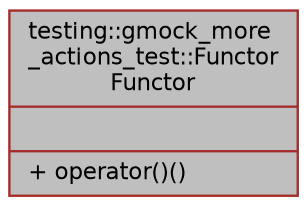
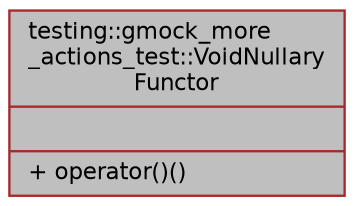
node "testing::gmock_more": text "_actions_test::Functor" -> "_actions_test::VoidNullary"
